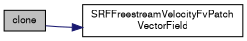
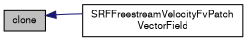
edge "clone" -> "SRFFreestreamVelocityFvPatch VectorField": reversed
